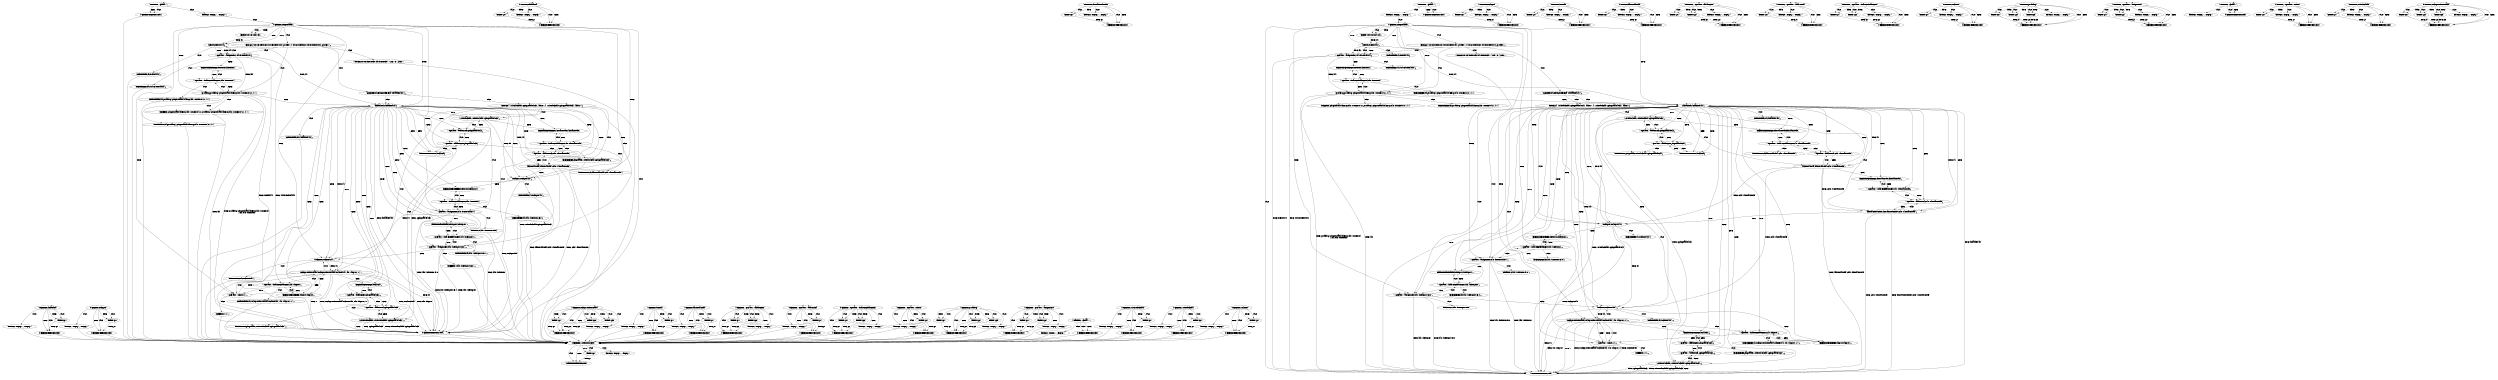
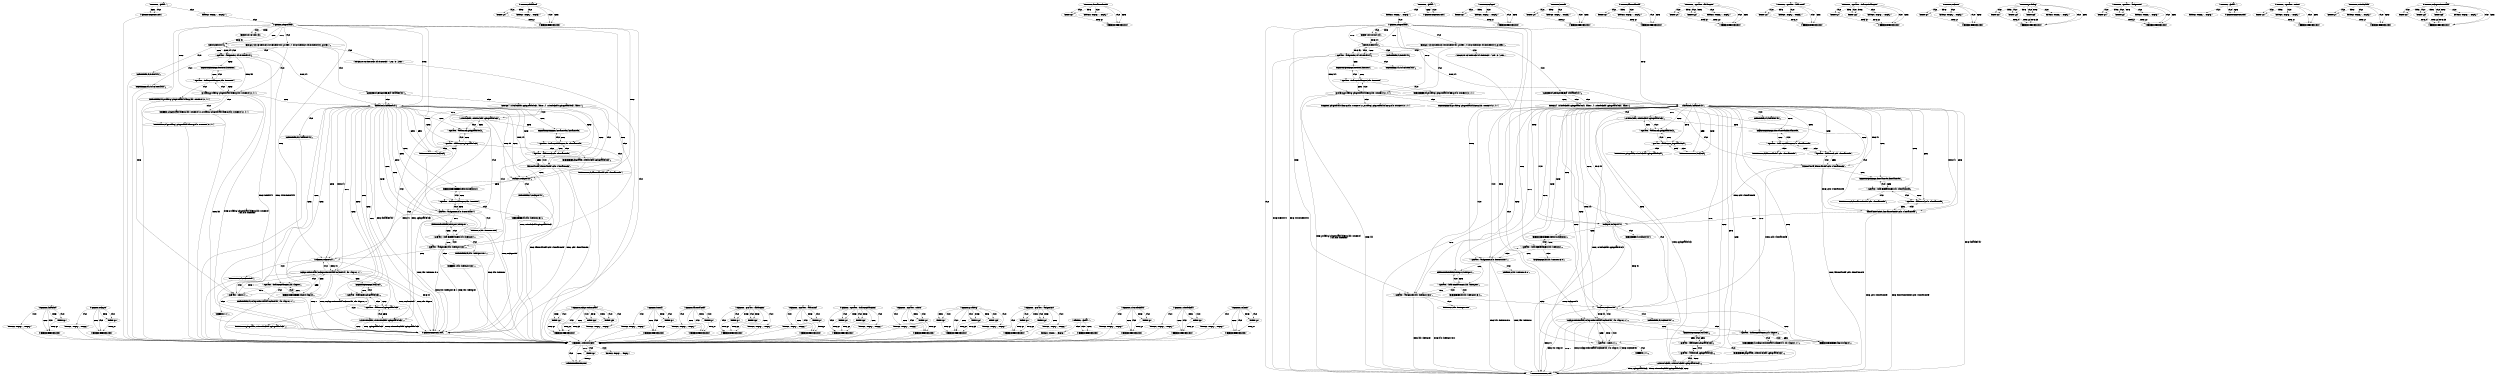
node "(IDENTIFIER,sk,sk_nulls_node_init(&sk->sk_nulls_node))": added
